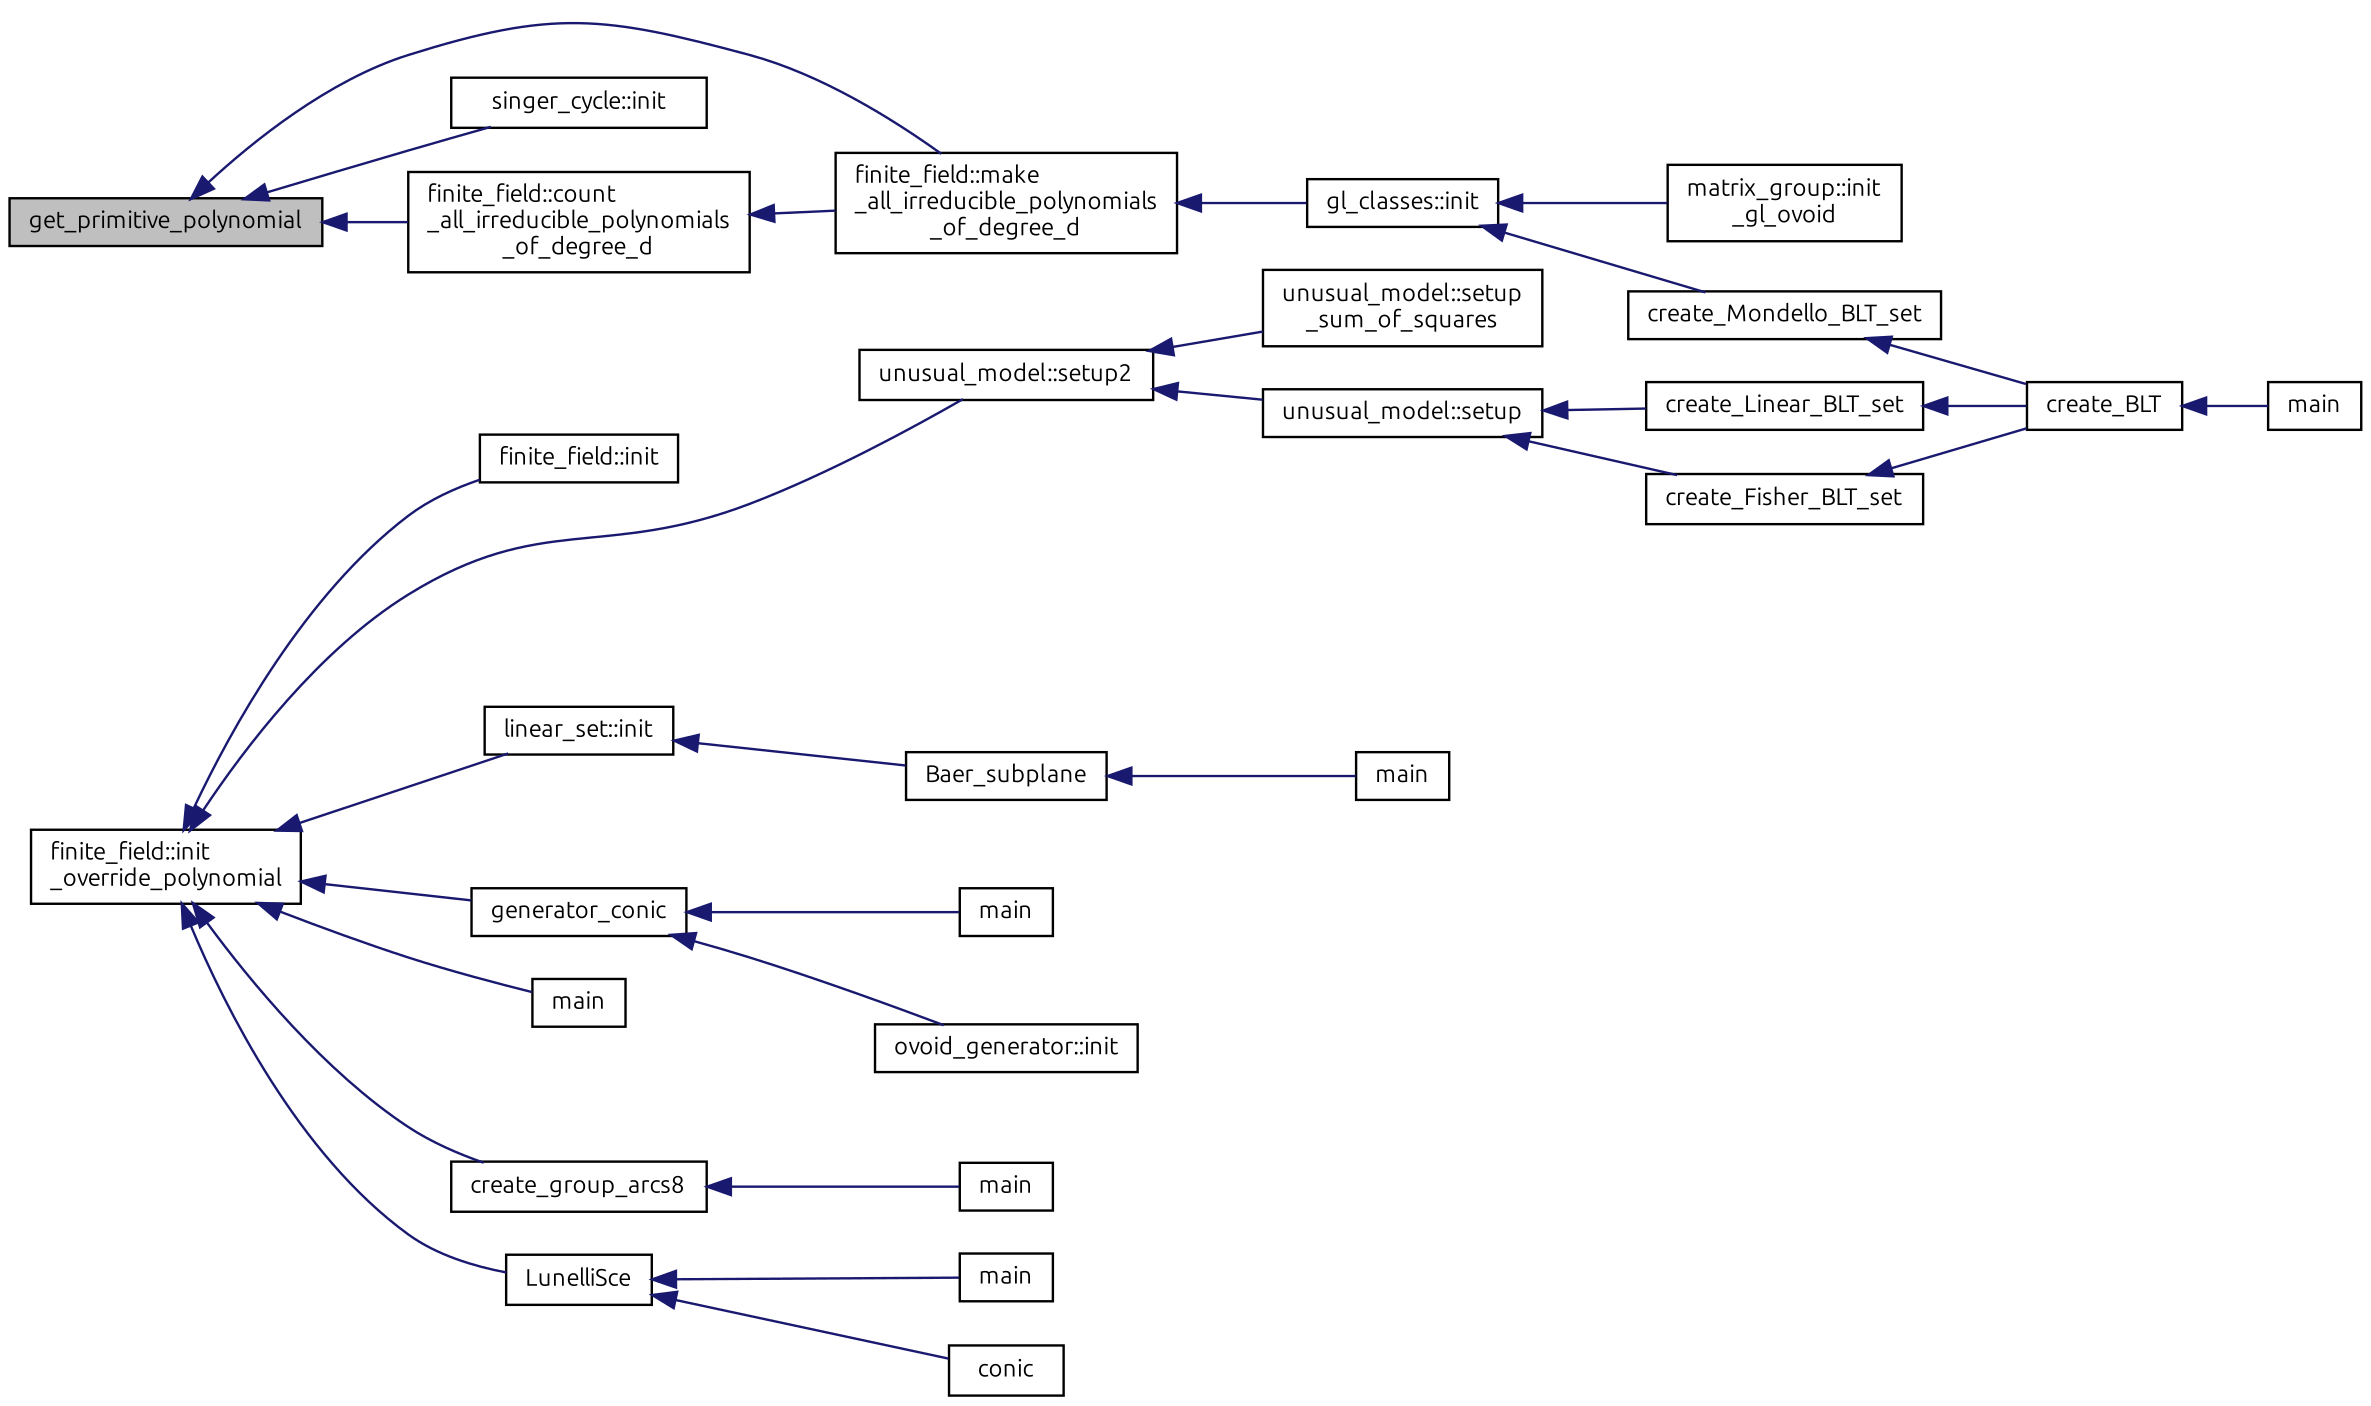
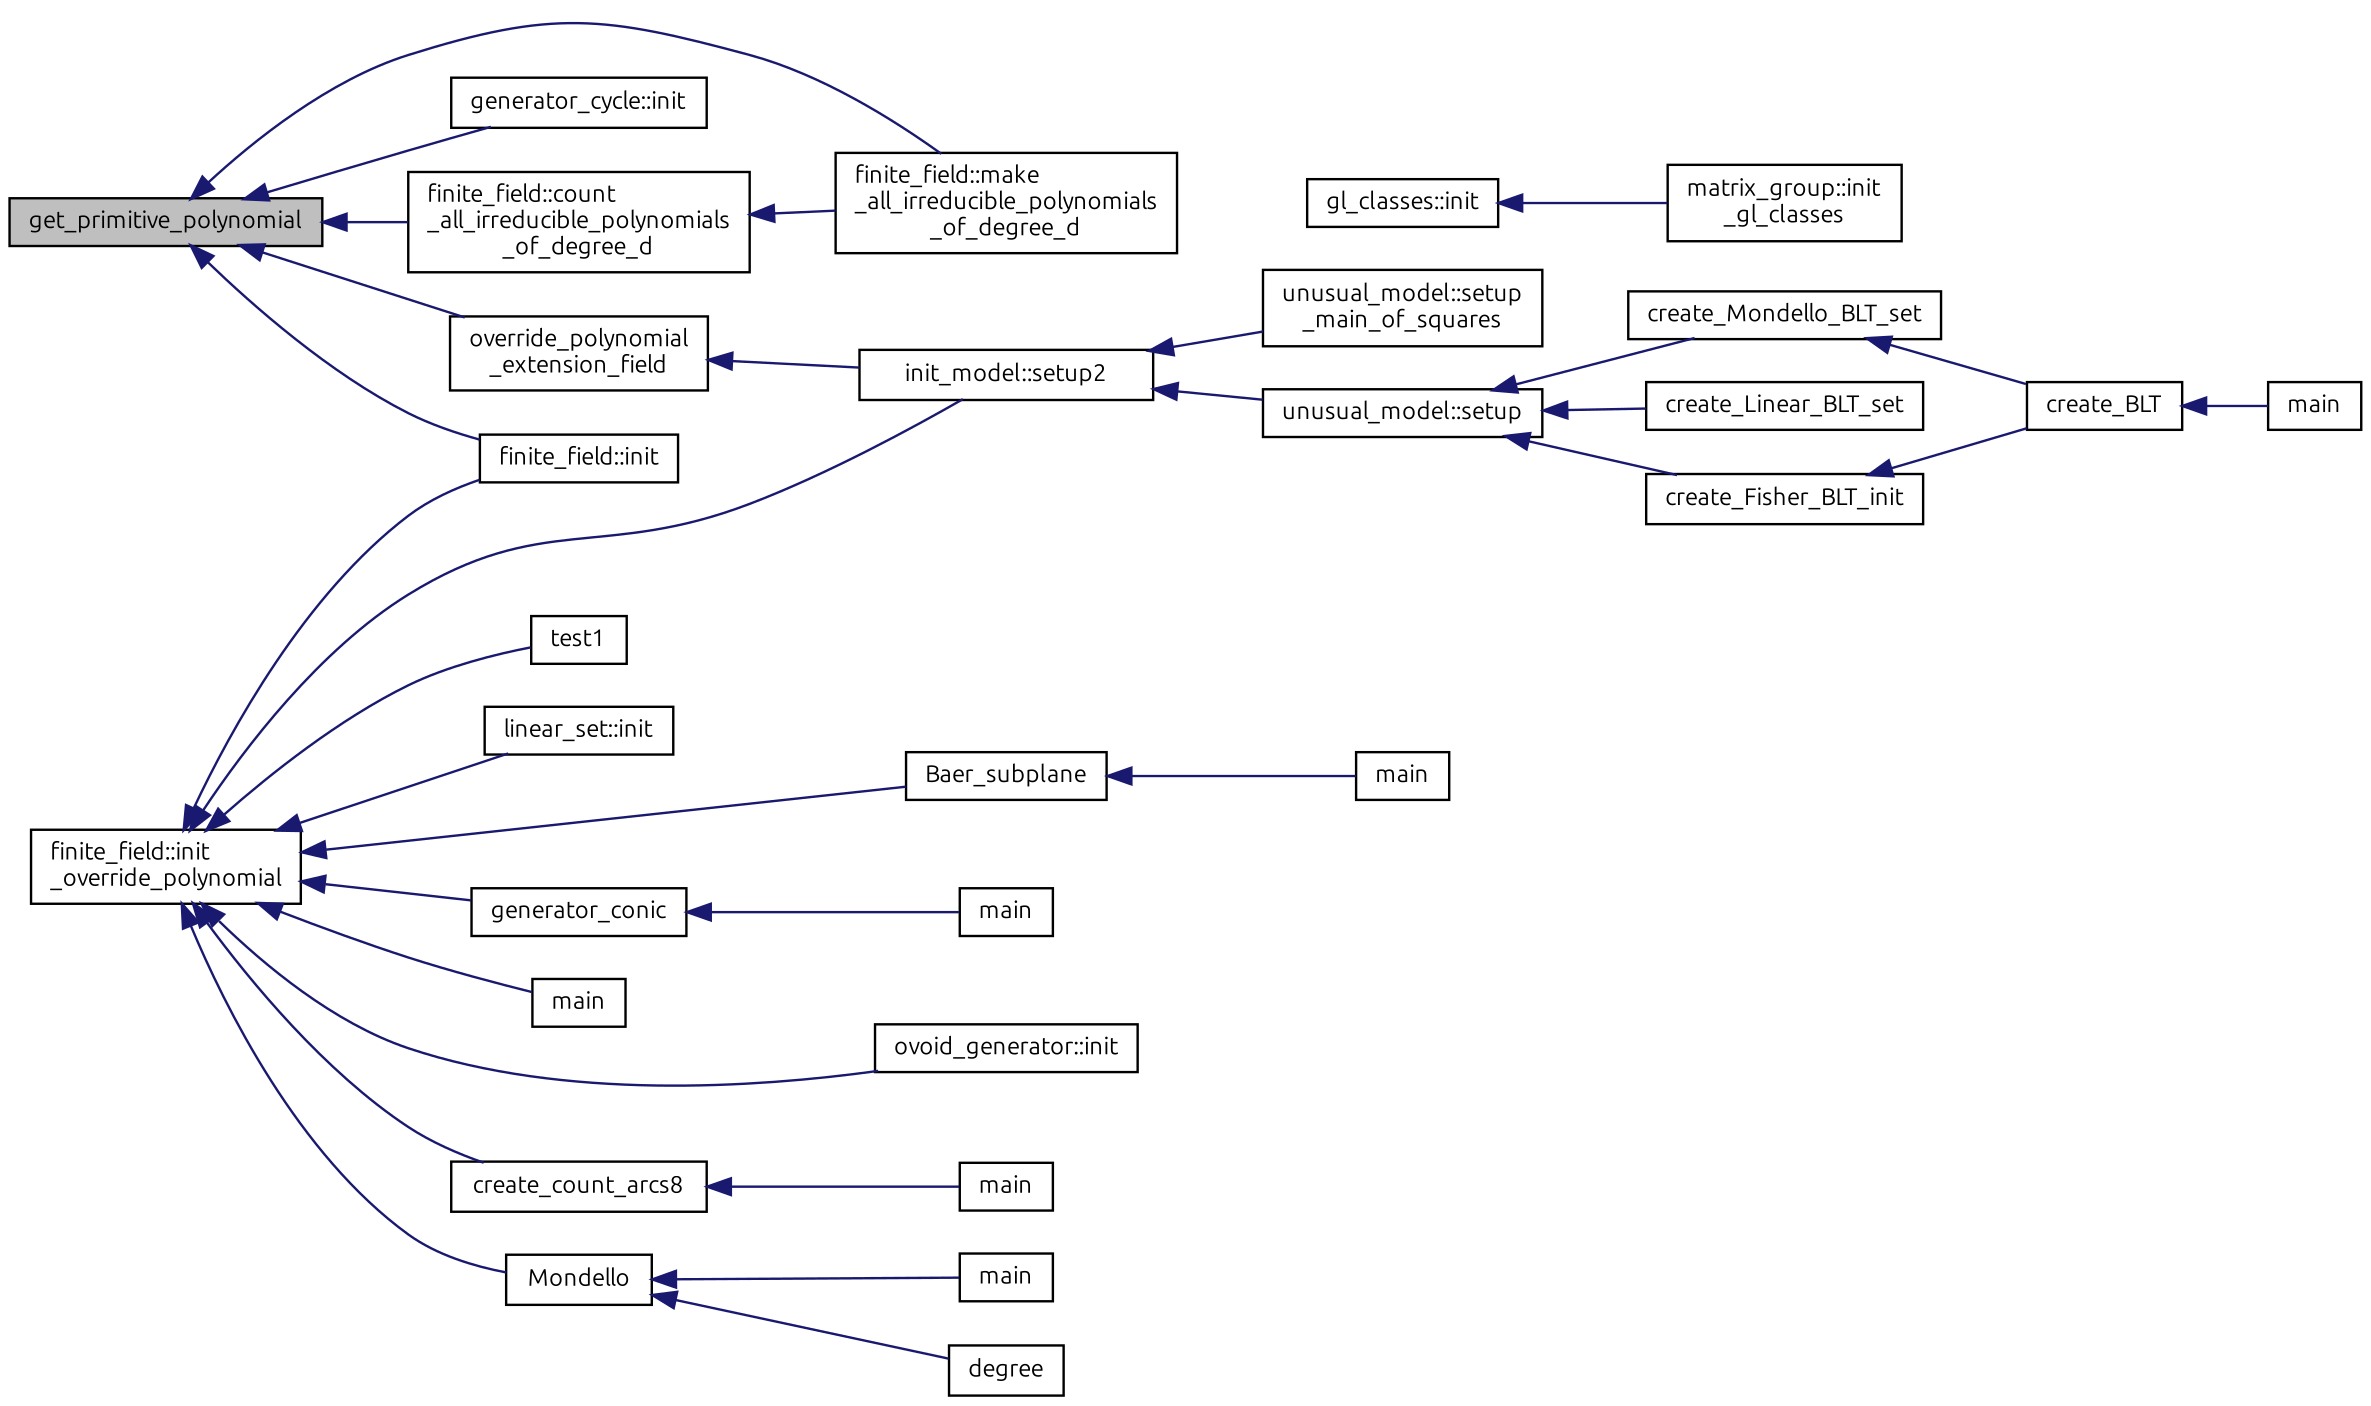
node "singer_cycle::init": label "singer_cycle::init" -> "generator_cycle::init"
edge "gl_classes::init" -> "finite_field::make _all_irreducible_polynomials _of_degree_d": removed
node "matrix_group::init _gl_ovoid": label "matrix_group::init _gl_ovoid" -> "matrix_group::init _gl_classes"
edge "create_Mondello_BLT_set" -> "gl_classes::init": now "create_Mondello_BLT_set" -> "unusual_model::setup"
node "unusual_model::setup _sum_of_squares": label "unusual_model::setup _sum_of_squares" -> "unusual_model::setup _main_of_squares"
node "override_polynomial _extension_field": added
edge "finite_field::init" -> "get_primitive_polynomial": added
node "unusual_model::setup2": label "unusual_model::setup2" -> "init_model::setup2"
edge "create_BLT" -> "create_Linear_BLT_set": removed
node "create_Fisher_BLT_set": label "create_Fisher_BLT_set" -> "create_Fisher_BLT_init"
node "test1": added
edge "Baer_subplane" -> "linear_set::init": now "Baer_subplane" -> "finite_field::init _override_polynomial"
edge "ovoid_generator::init" -> "generator_conic": now "ovoid_generator::init" -> "finite_field::init _override_polynomial"
node "create_group_arcs8": label "create_group_arcs8" -> "create_count_arcs8"
node "LunelliSce": label "LunelliSce" -> "Mondello"
node "conic": label "conic" -> "degree"
